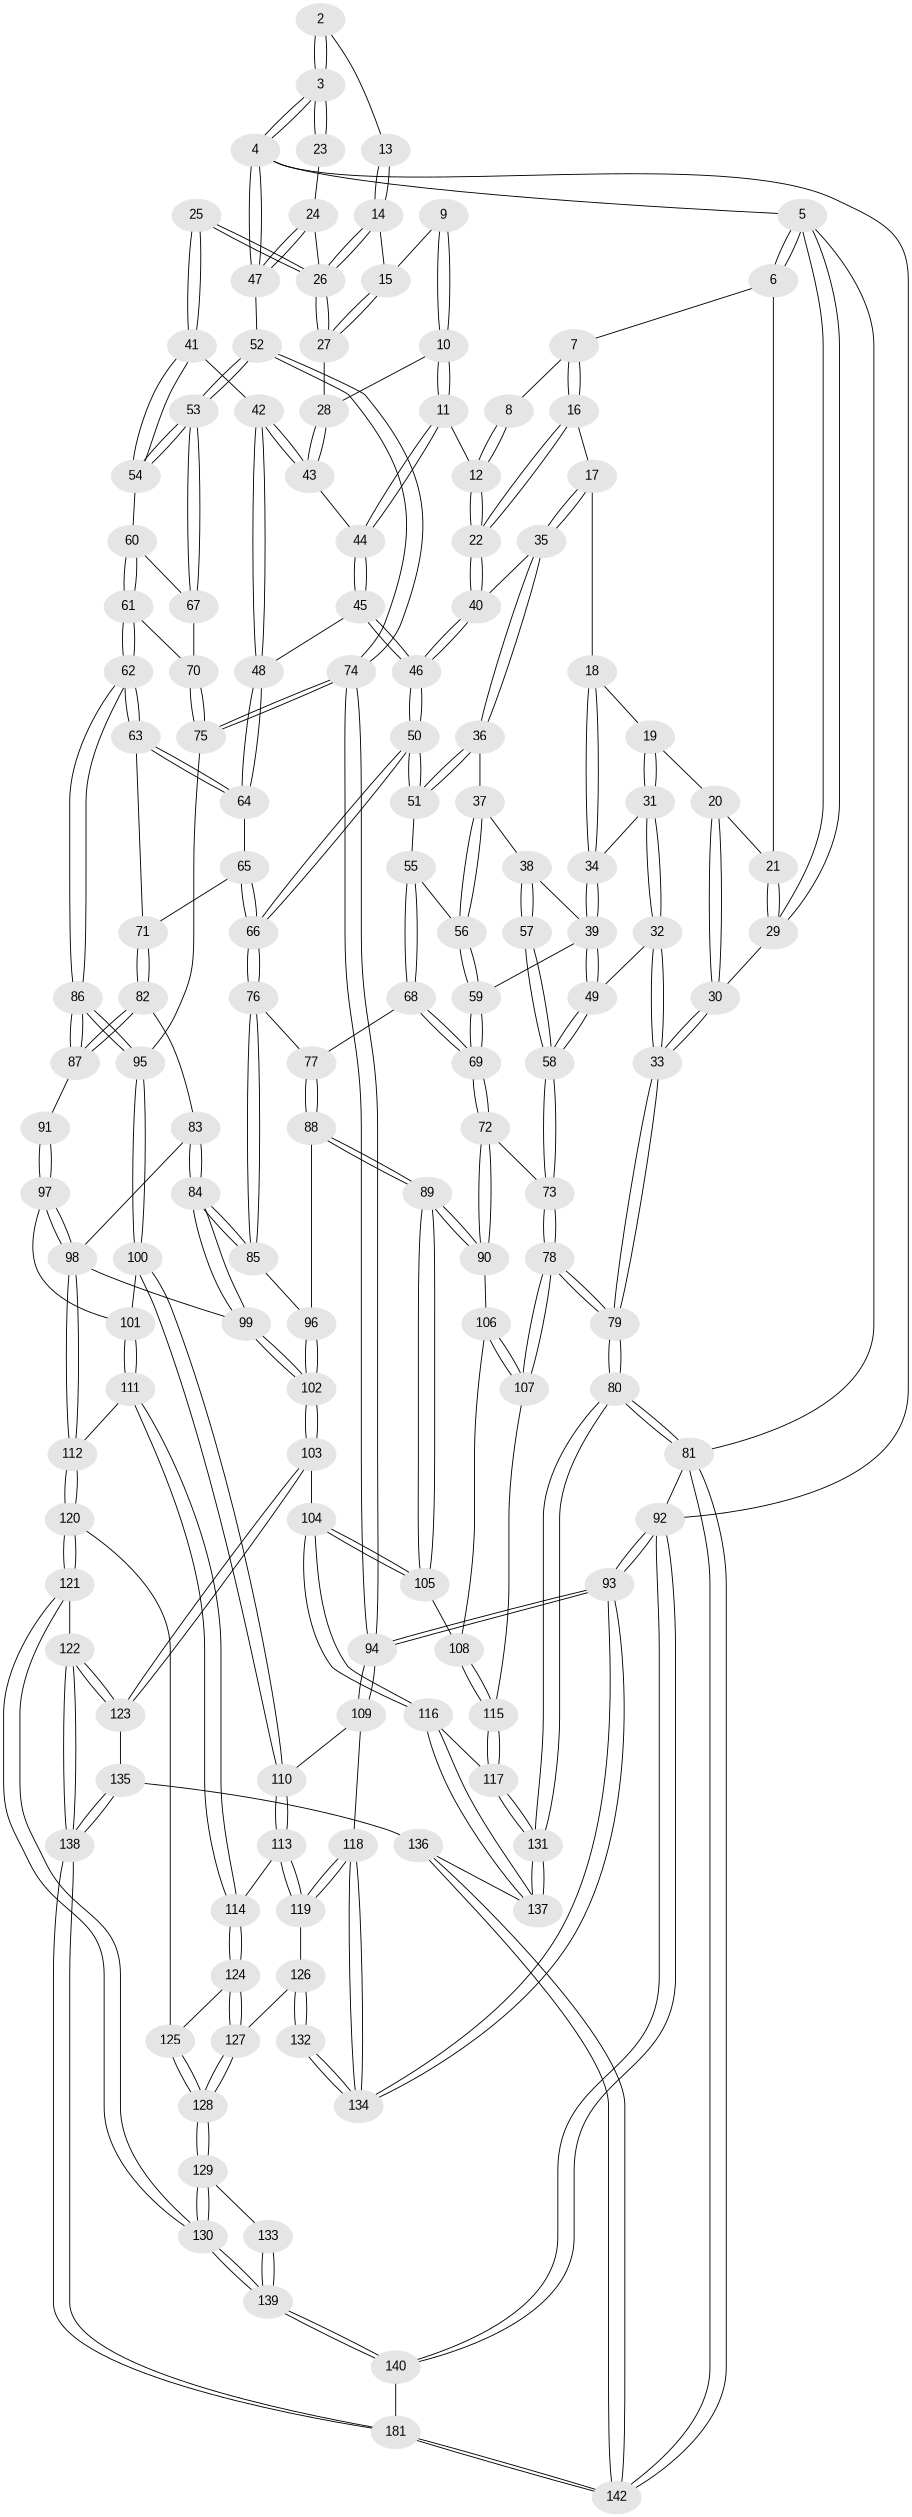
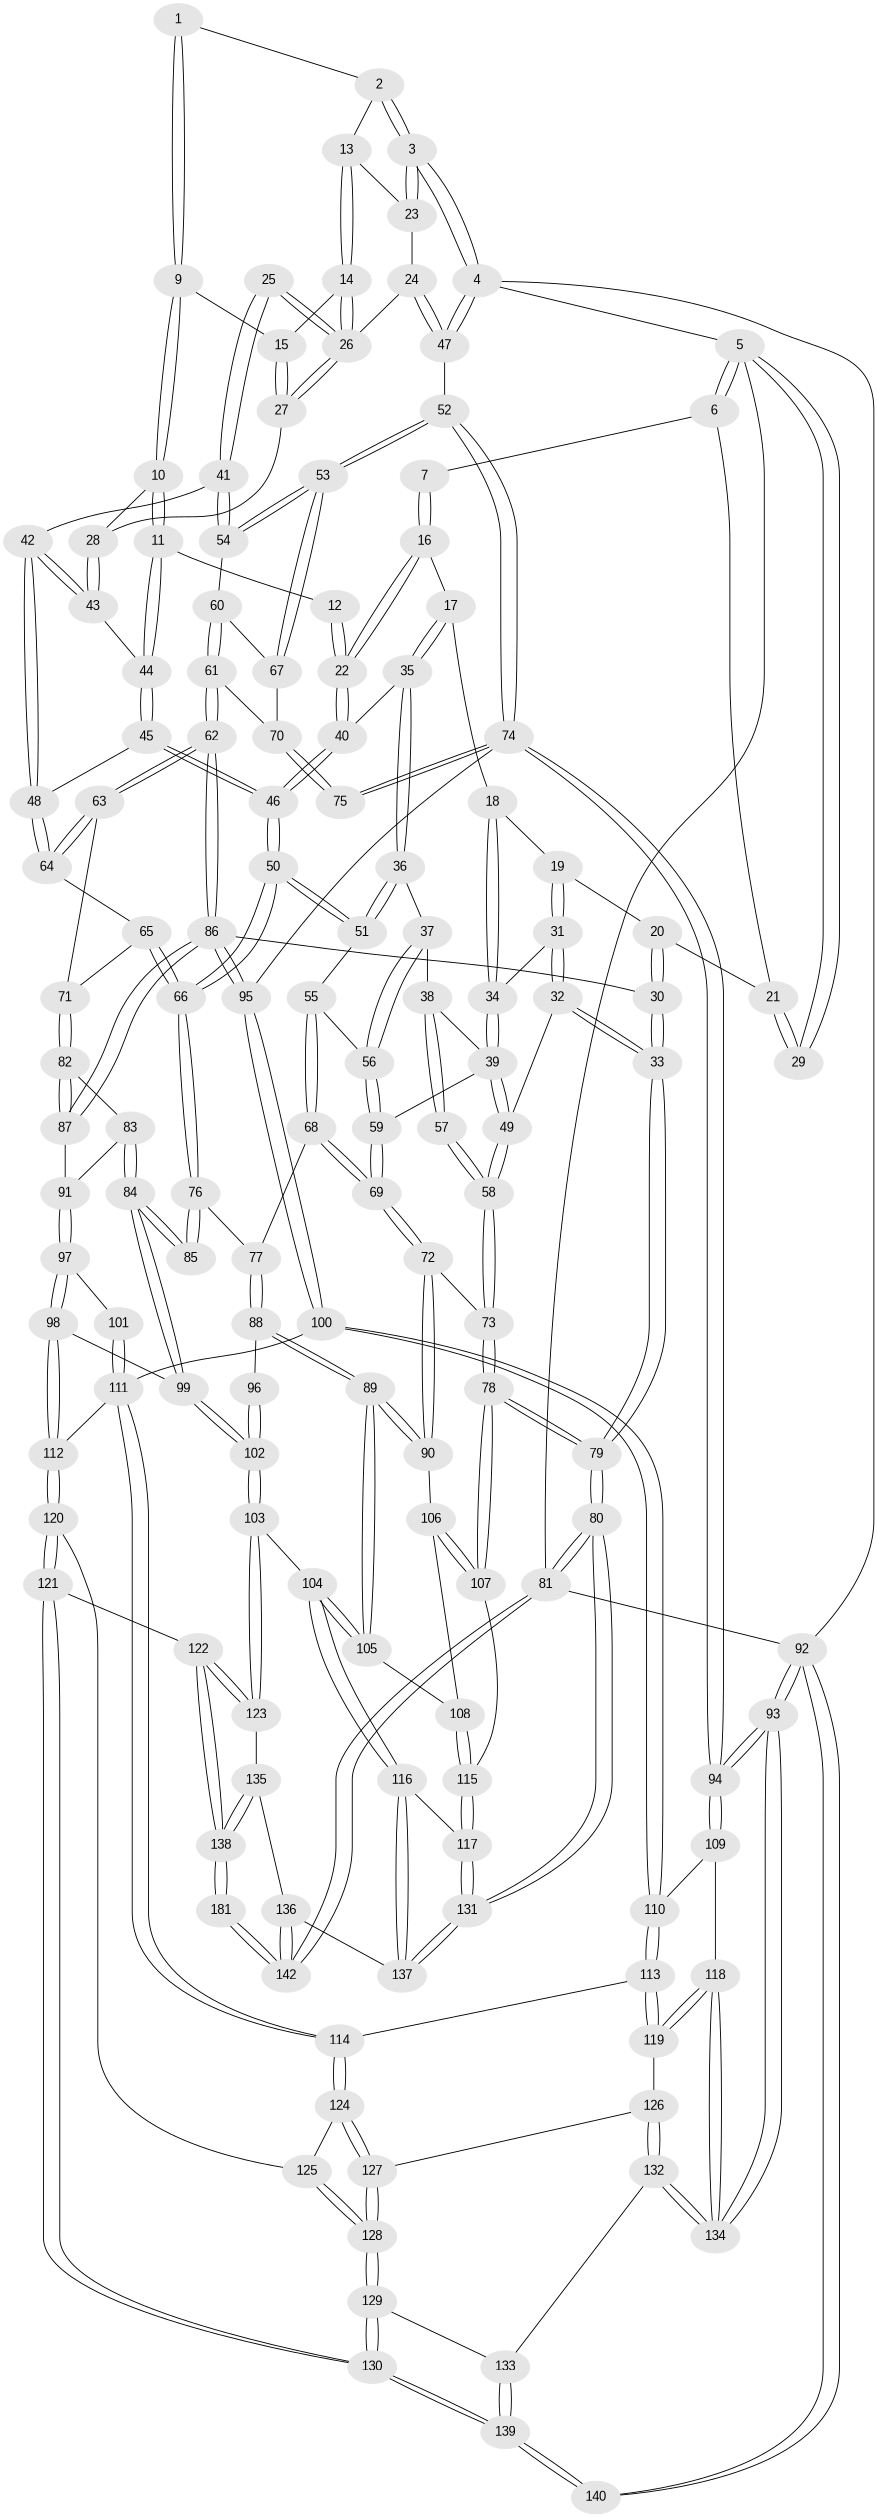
node "1": added
edge "13" -- "23": added
node "8": removed
edge "75" -- "95": now "74" -- "95"
edge "29" -- "30": now "86" -- "30"
edge "83" -- "98": now "83" -- "91"
edge "85" -- "96": removed
edge "100" -- "101": now "100" -- "111"
edge "132" -- "133": added
edge "140" -- "181": removed
